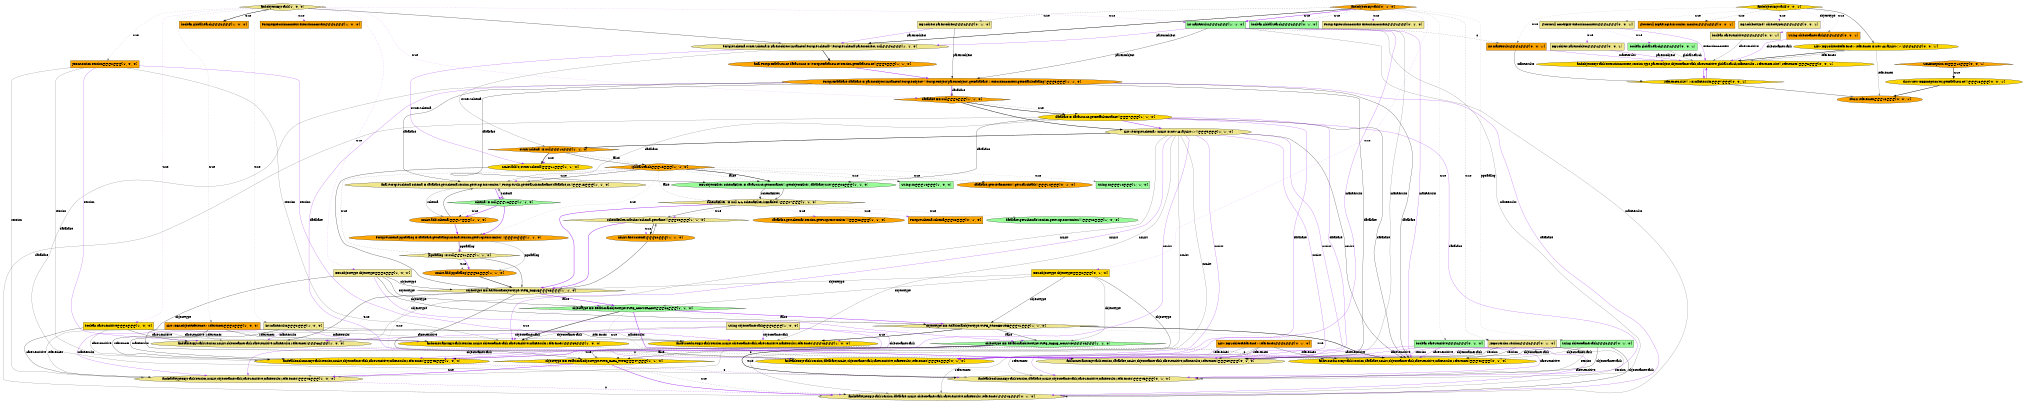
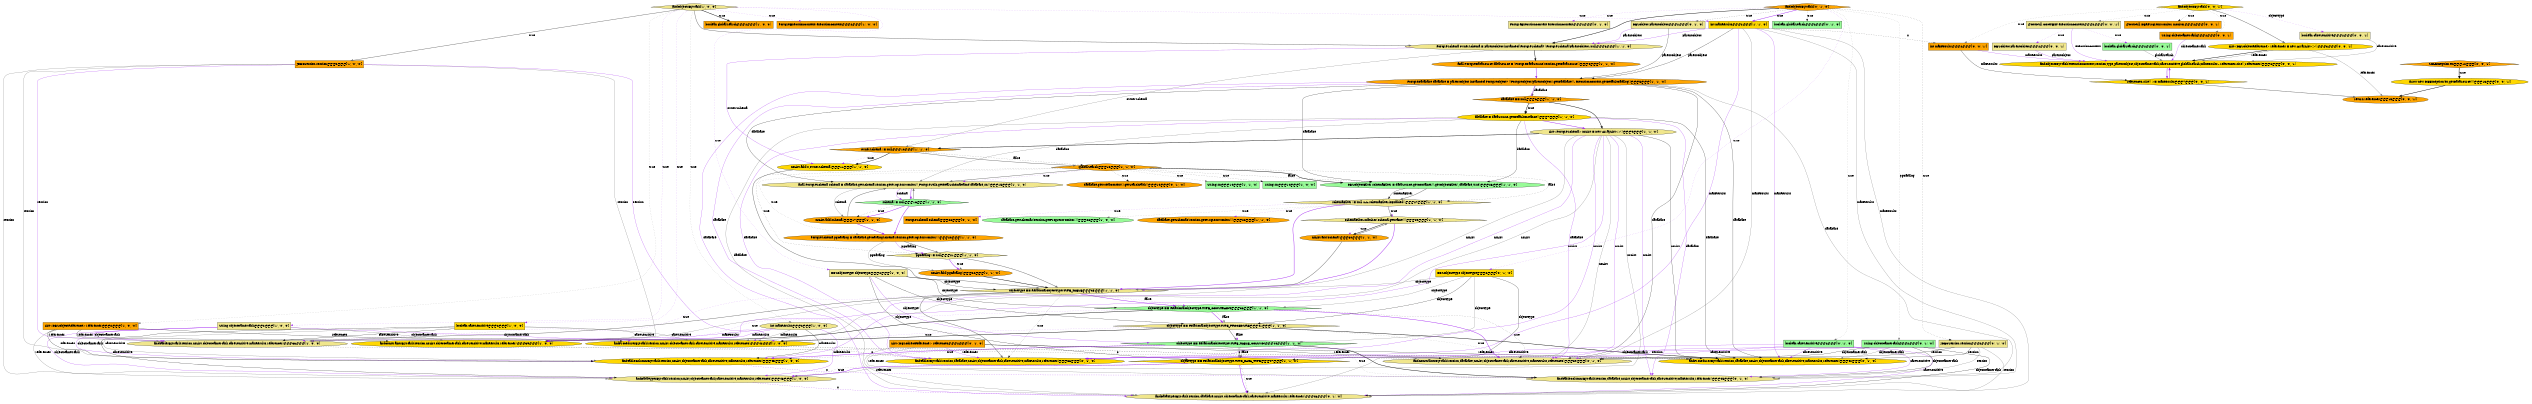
edge "findObjectsByMask['1', '0', '0']" -> "JDBCSession session@@@2@@@['1', '0', '0']": style dotted -> bold
node "int maxResults@@@2@@@['1', '1', '0']": fillcolor palegreen -> gold
node "DBSObjectType(( objectTypes@@@2@@@['0', '0', '1']": removed
edge "findObjectsByMask['1', '0', '0']" -> "database == null@@@6@@@['1', '1', '0']": now "findObjectsByMask['1', '0', '0']" -> "String objectNameMask@@@2@@@['1', '0', '0']"
node "int maxResults@@@2@@@['1', '0', '0']": shape box -> ellipse
